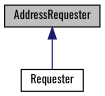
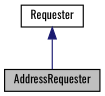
edge "Requester" -> "AddressRequester": reversed
